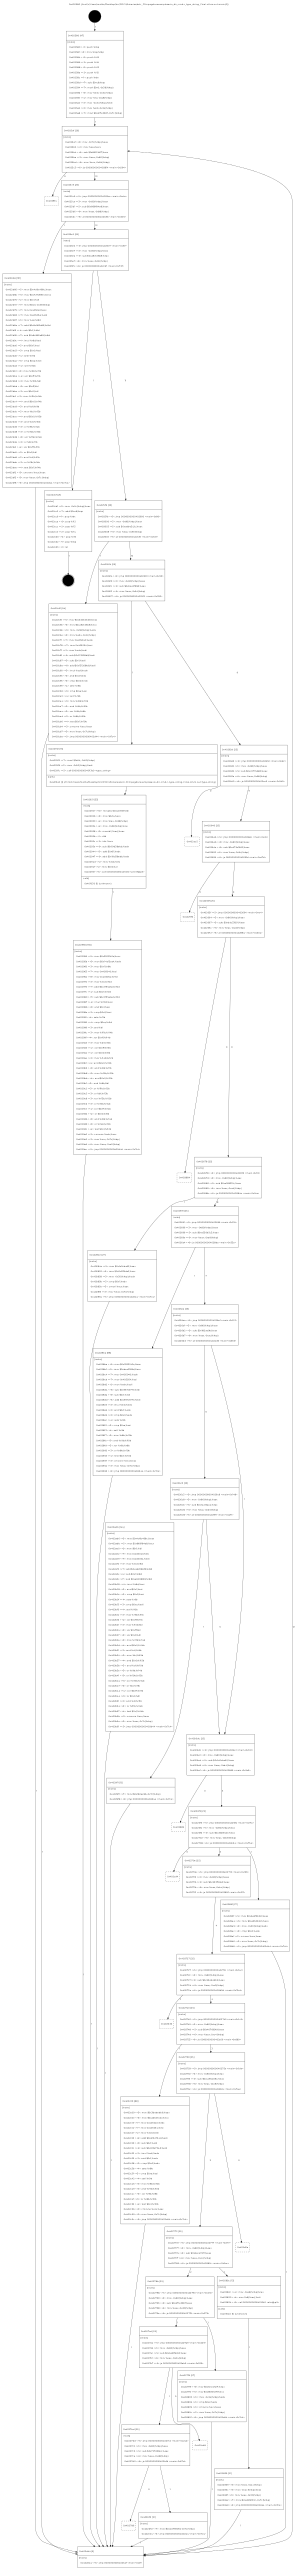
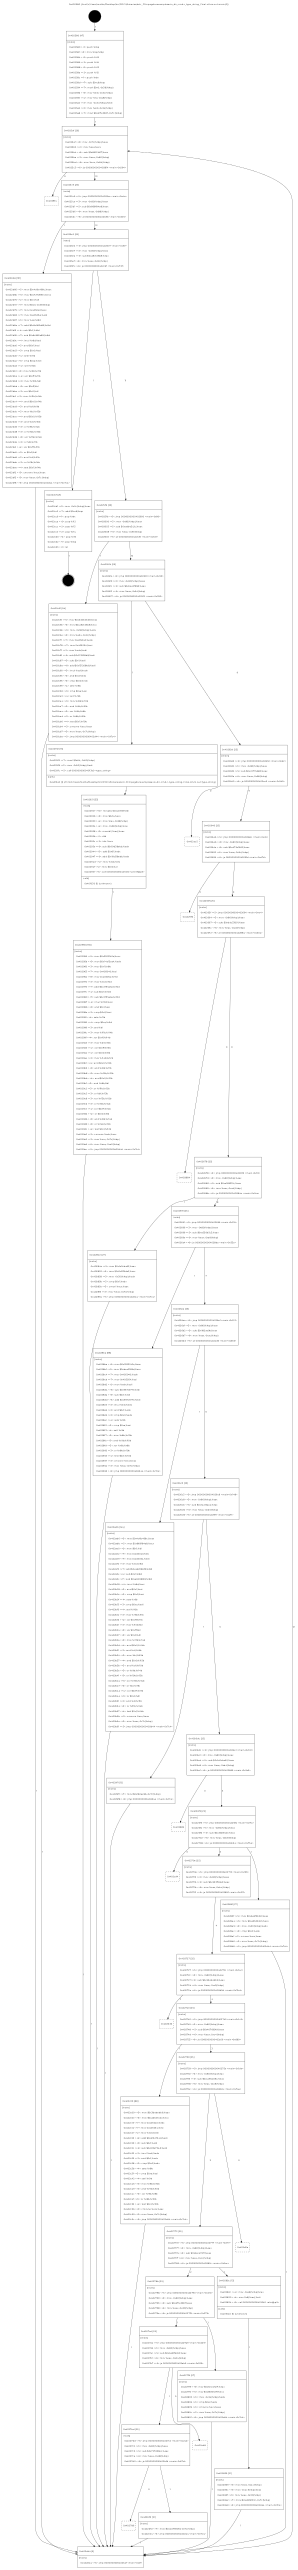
edge "0x4026aa [25]" -> "0x4026dc [25]": now "0x4026aa [25]" -> "0x402ad6 [144]"
